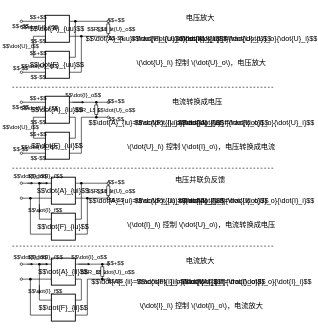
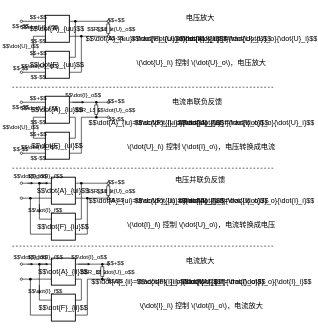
node "电流转换成电压": label "电流转换成电压" -> "电流串联负反馈"
